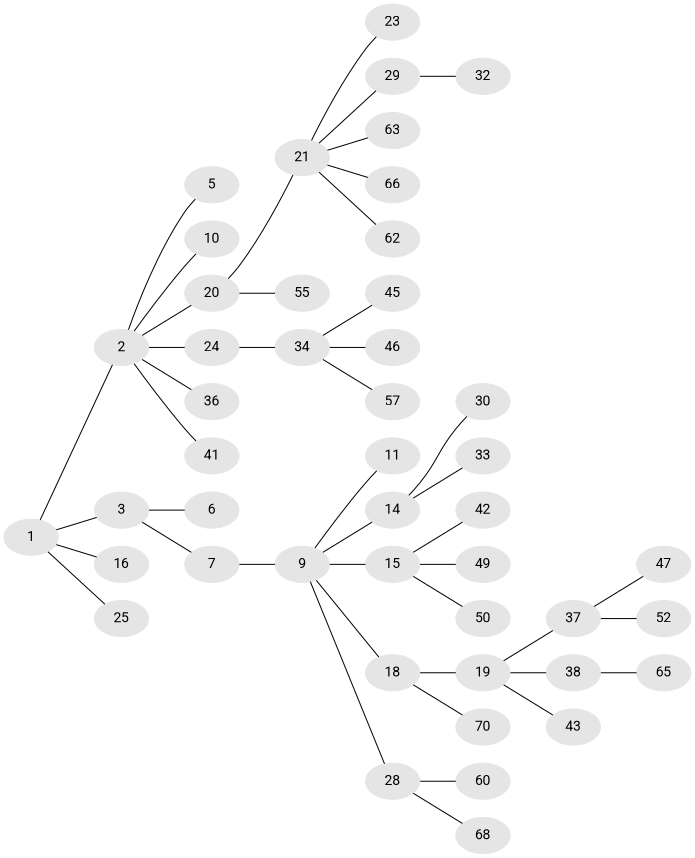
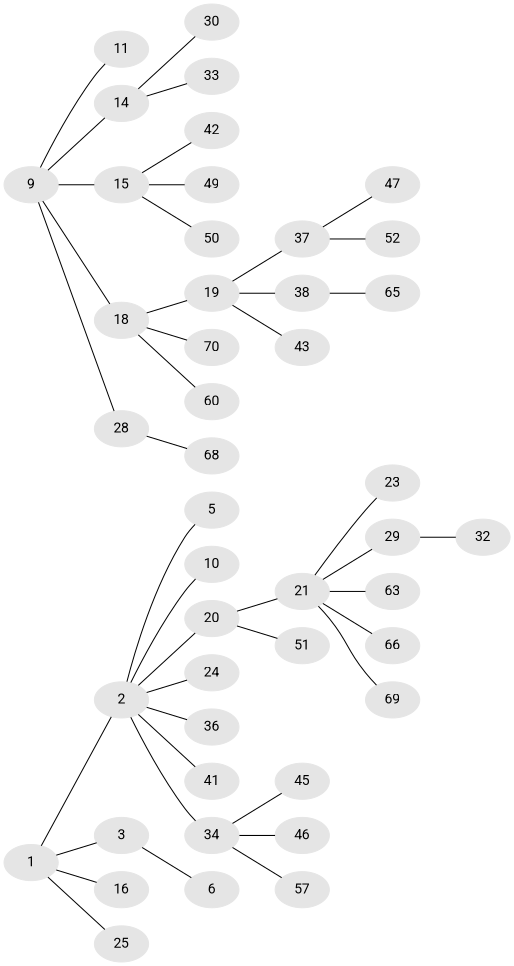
node "62": label "62" -> "69"
node "55": label "55" -> "51"
edge "24" -- "34": now "2" -- "34"
node "7": removed
edge "28" -- "60": now "18" -- "60"
